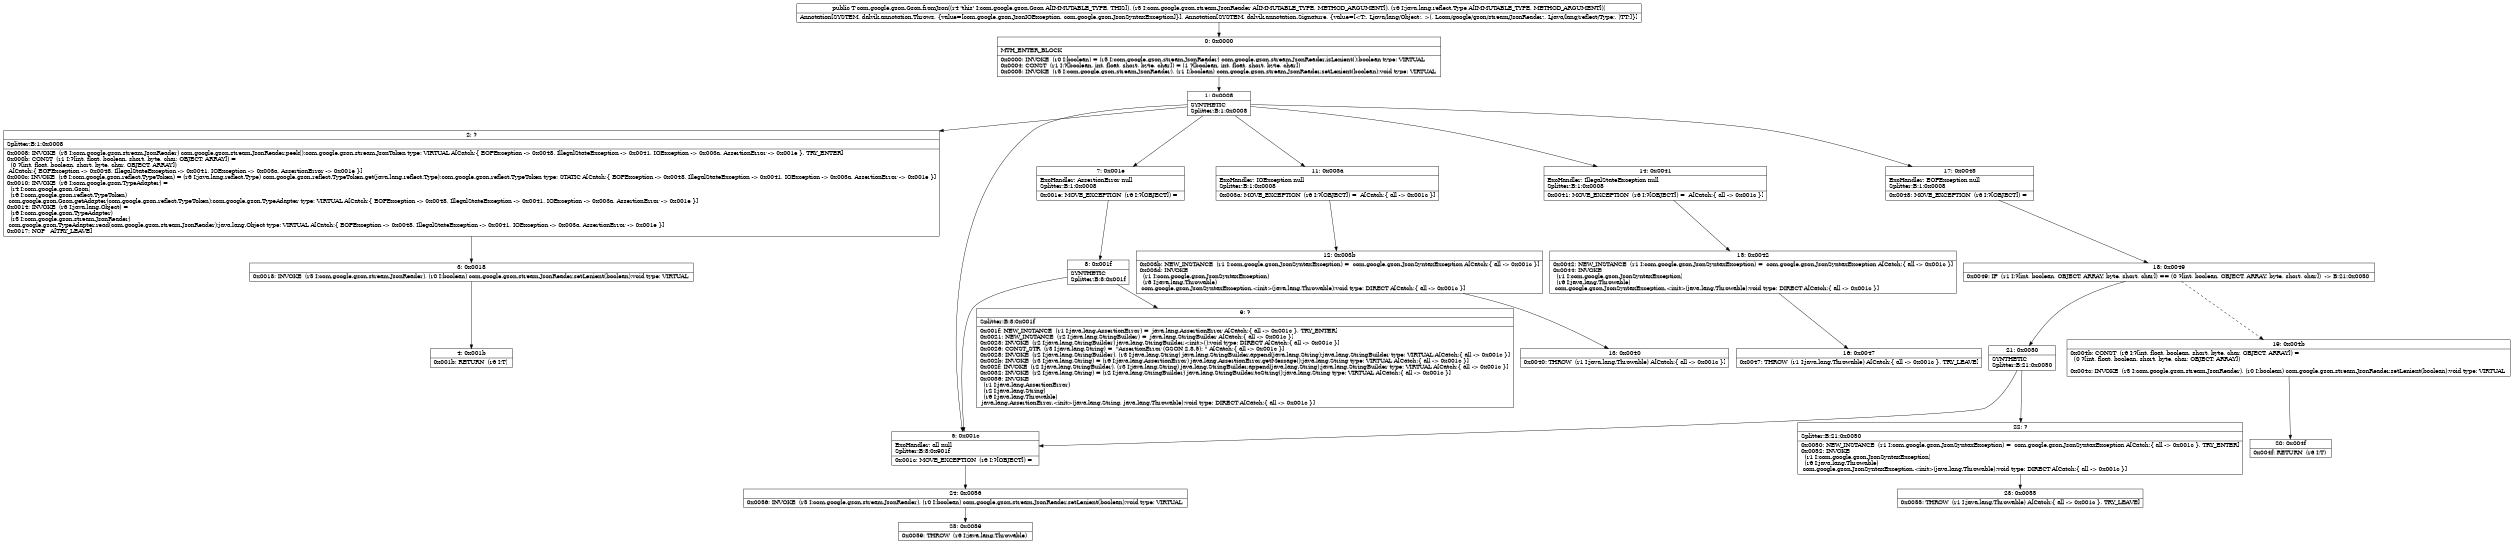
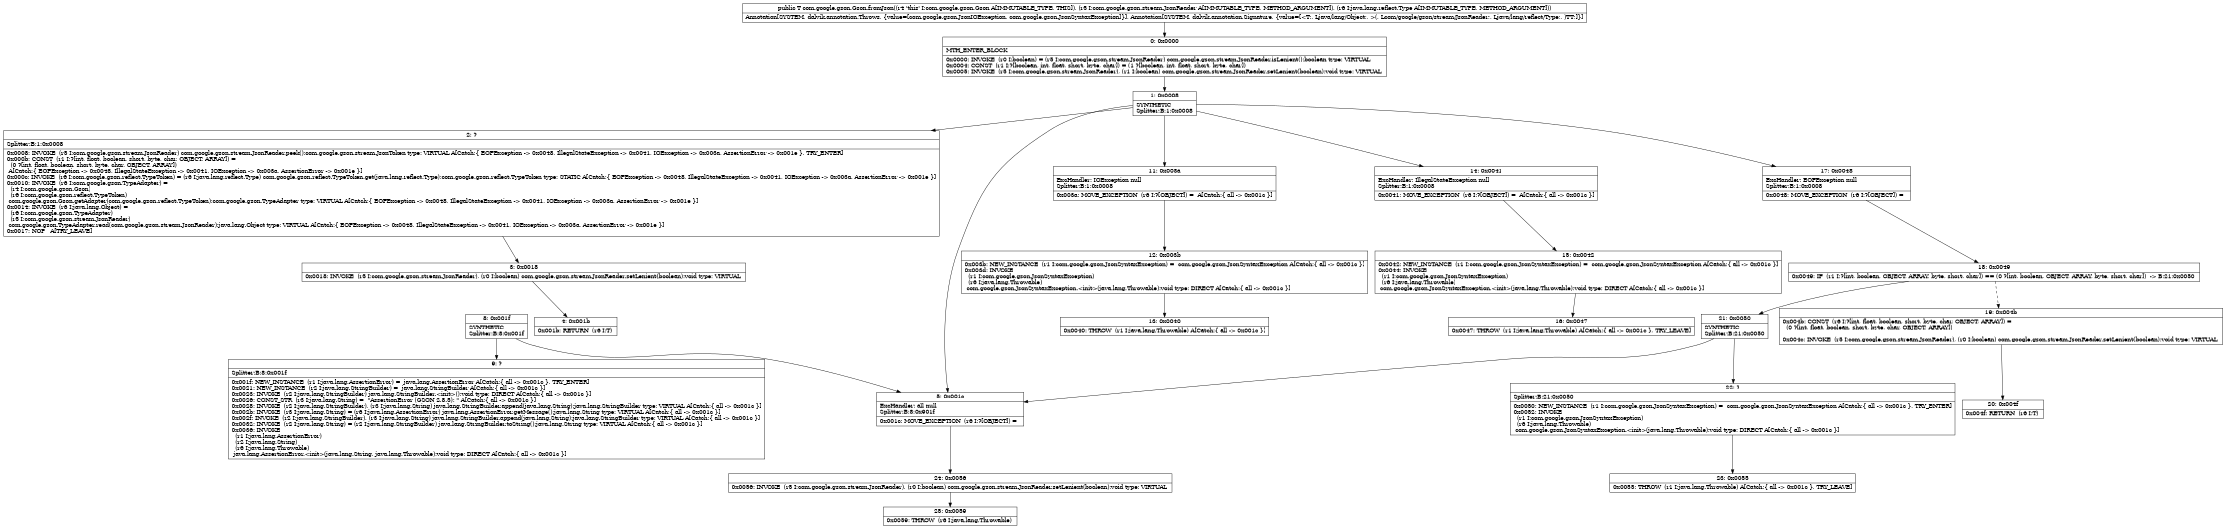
node "7: 0x001e": removed
